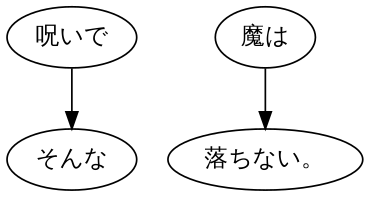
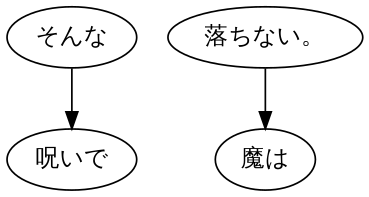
edge "呪いで" -> "そんな": reversed
edge "魔は" -> "落ちない。": reversed
